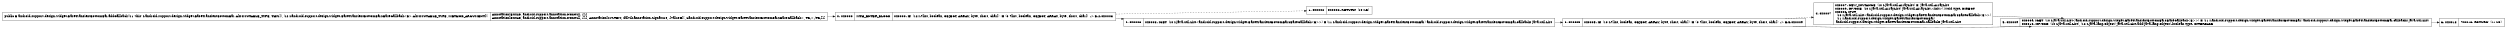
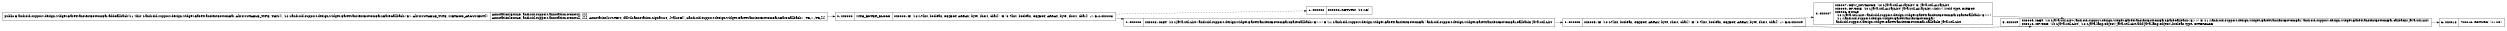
node "4: 0x0007": text "0x000c: IPUT" -> "0x000c: BUILD"
